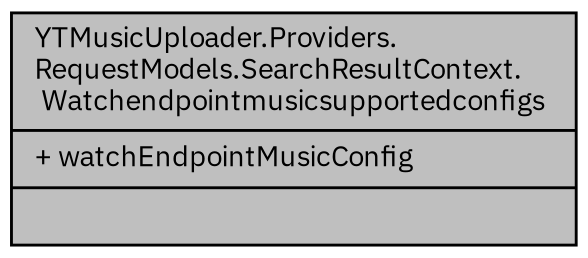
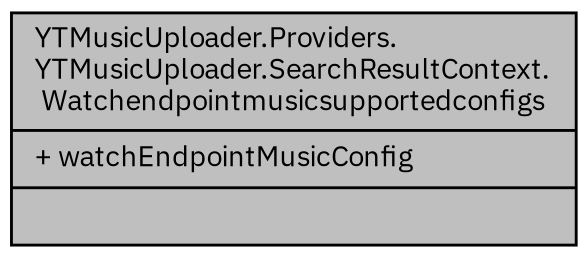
node "YTMusicUploader.Providers.": text "RequestModels.SearchResultContext." -> "YTMusicUploader.SearchResultContext."
